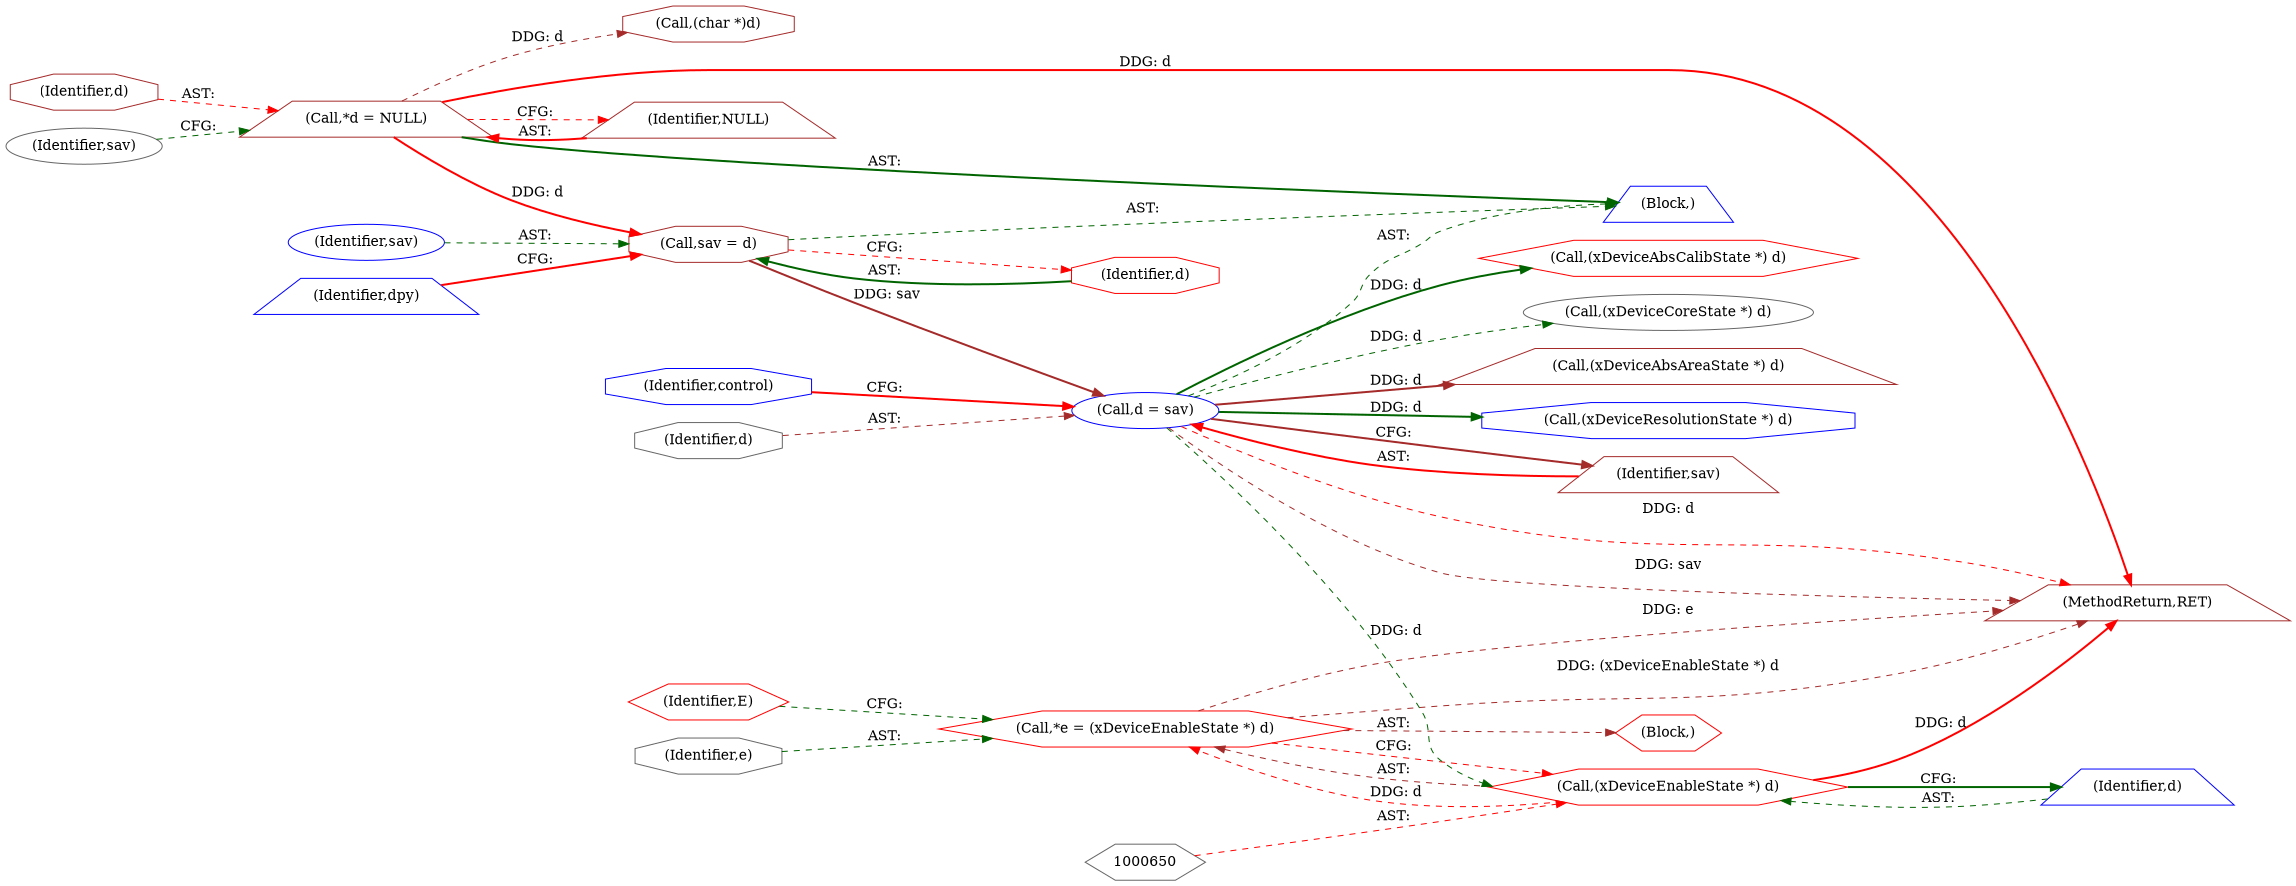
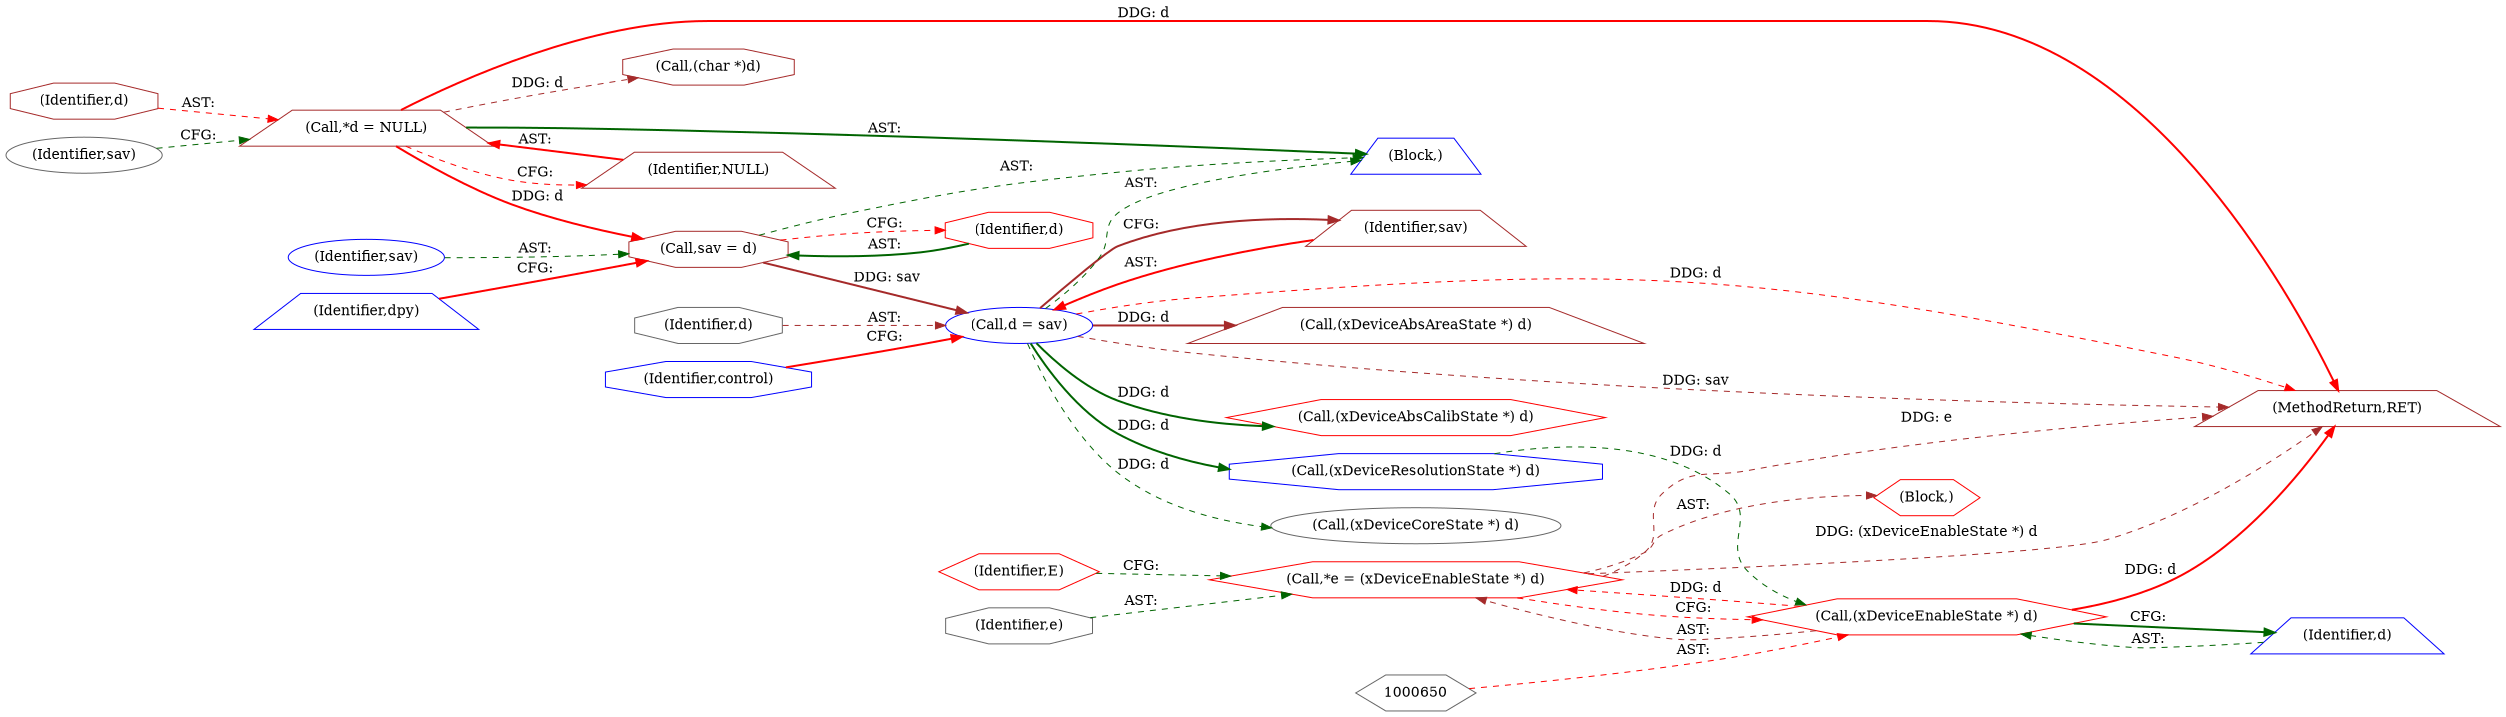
edge "(Call,d = sav)" -> "(Call,(xDeviceEnableState *) d)": now "(Call,(xDeviceResolutionState *) d)" -> "(Call,(xDeviceEnableState *) d)"
